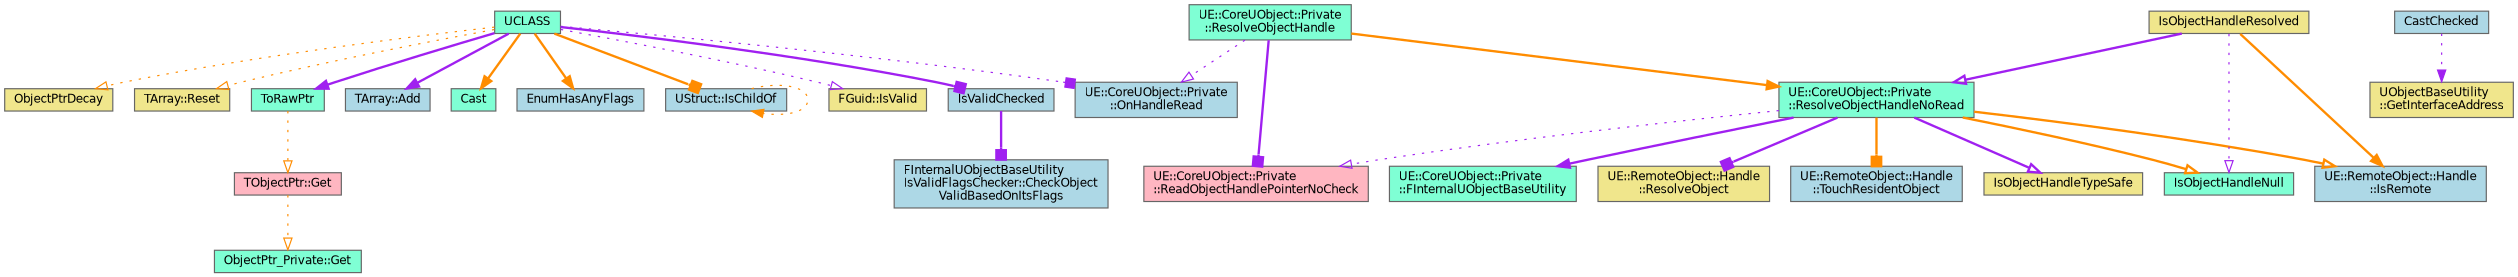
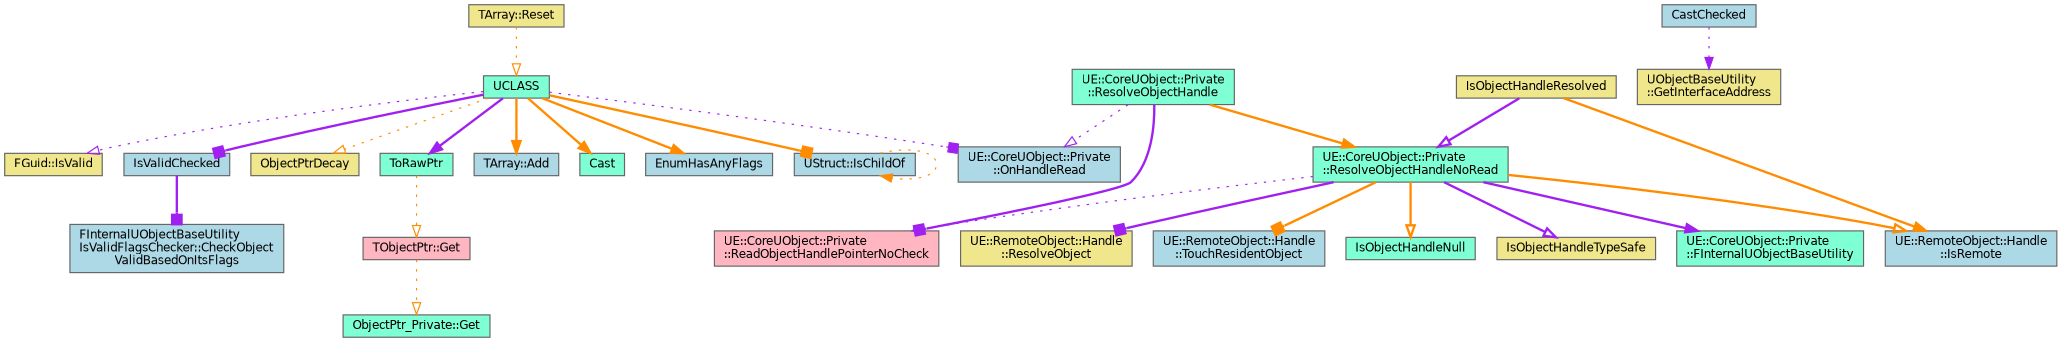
edge "UCLASS" -> "TArray::Reset": reversed
edge "UCLASS" -> "TArray::Add": color purple -> darkorange
edge "IsObjectHandleResolved" -> "IsObjectHandleNull": removed
